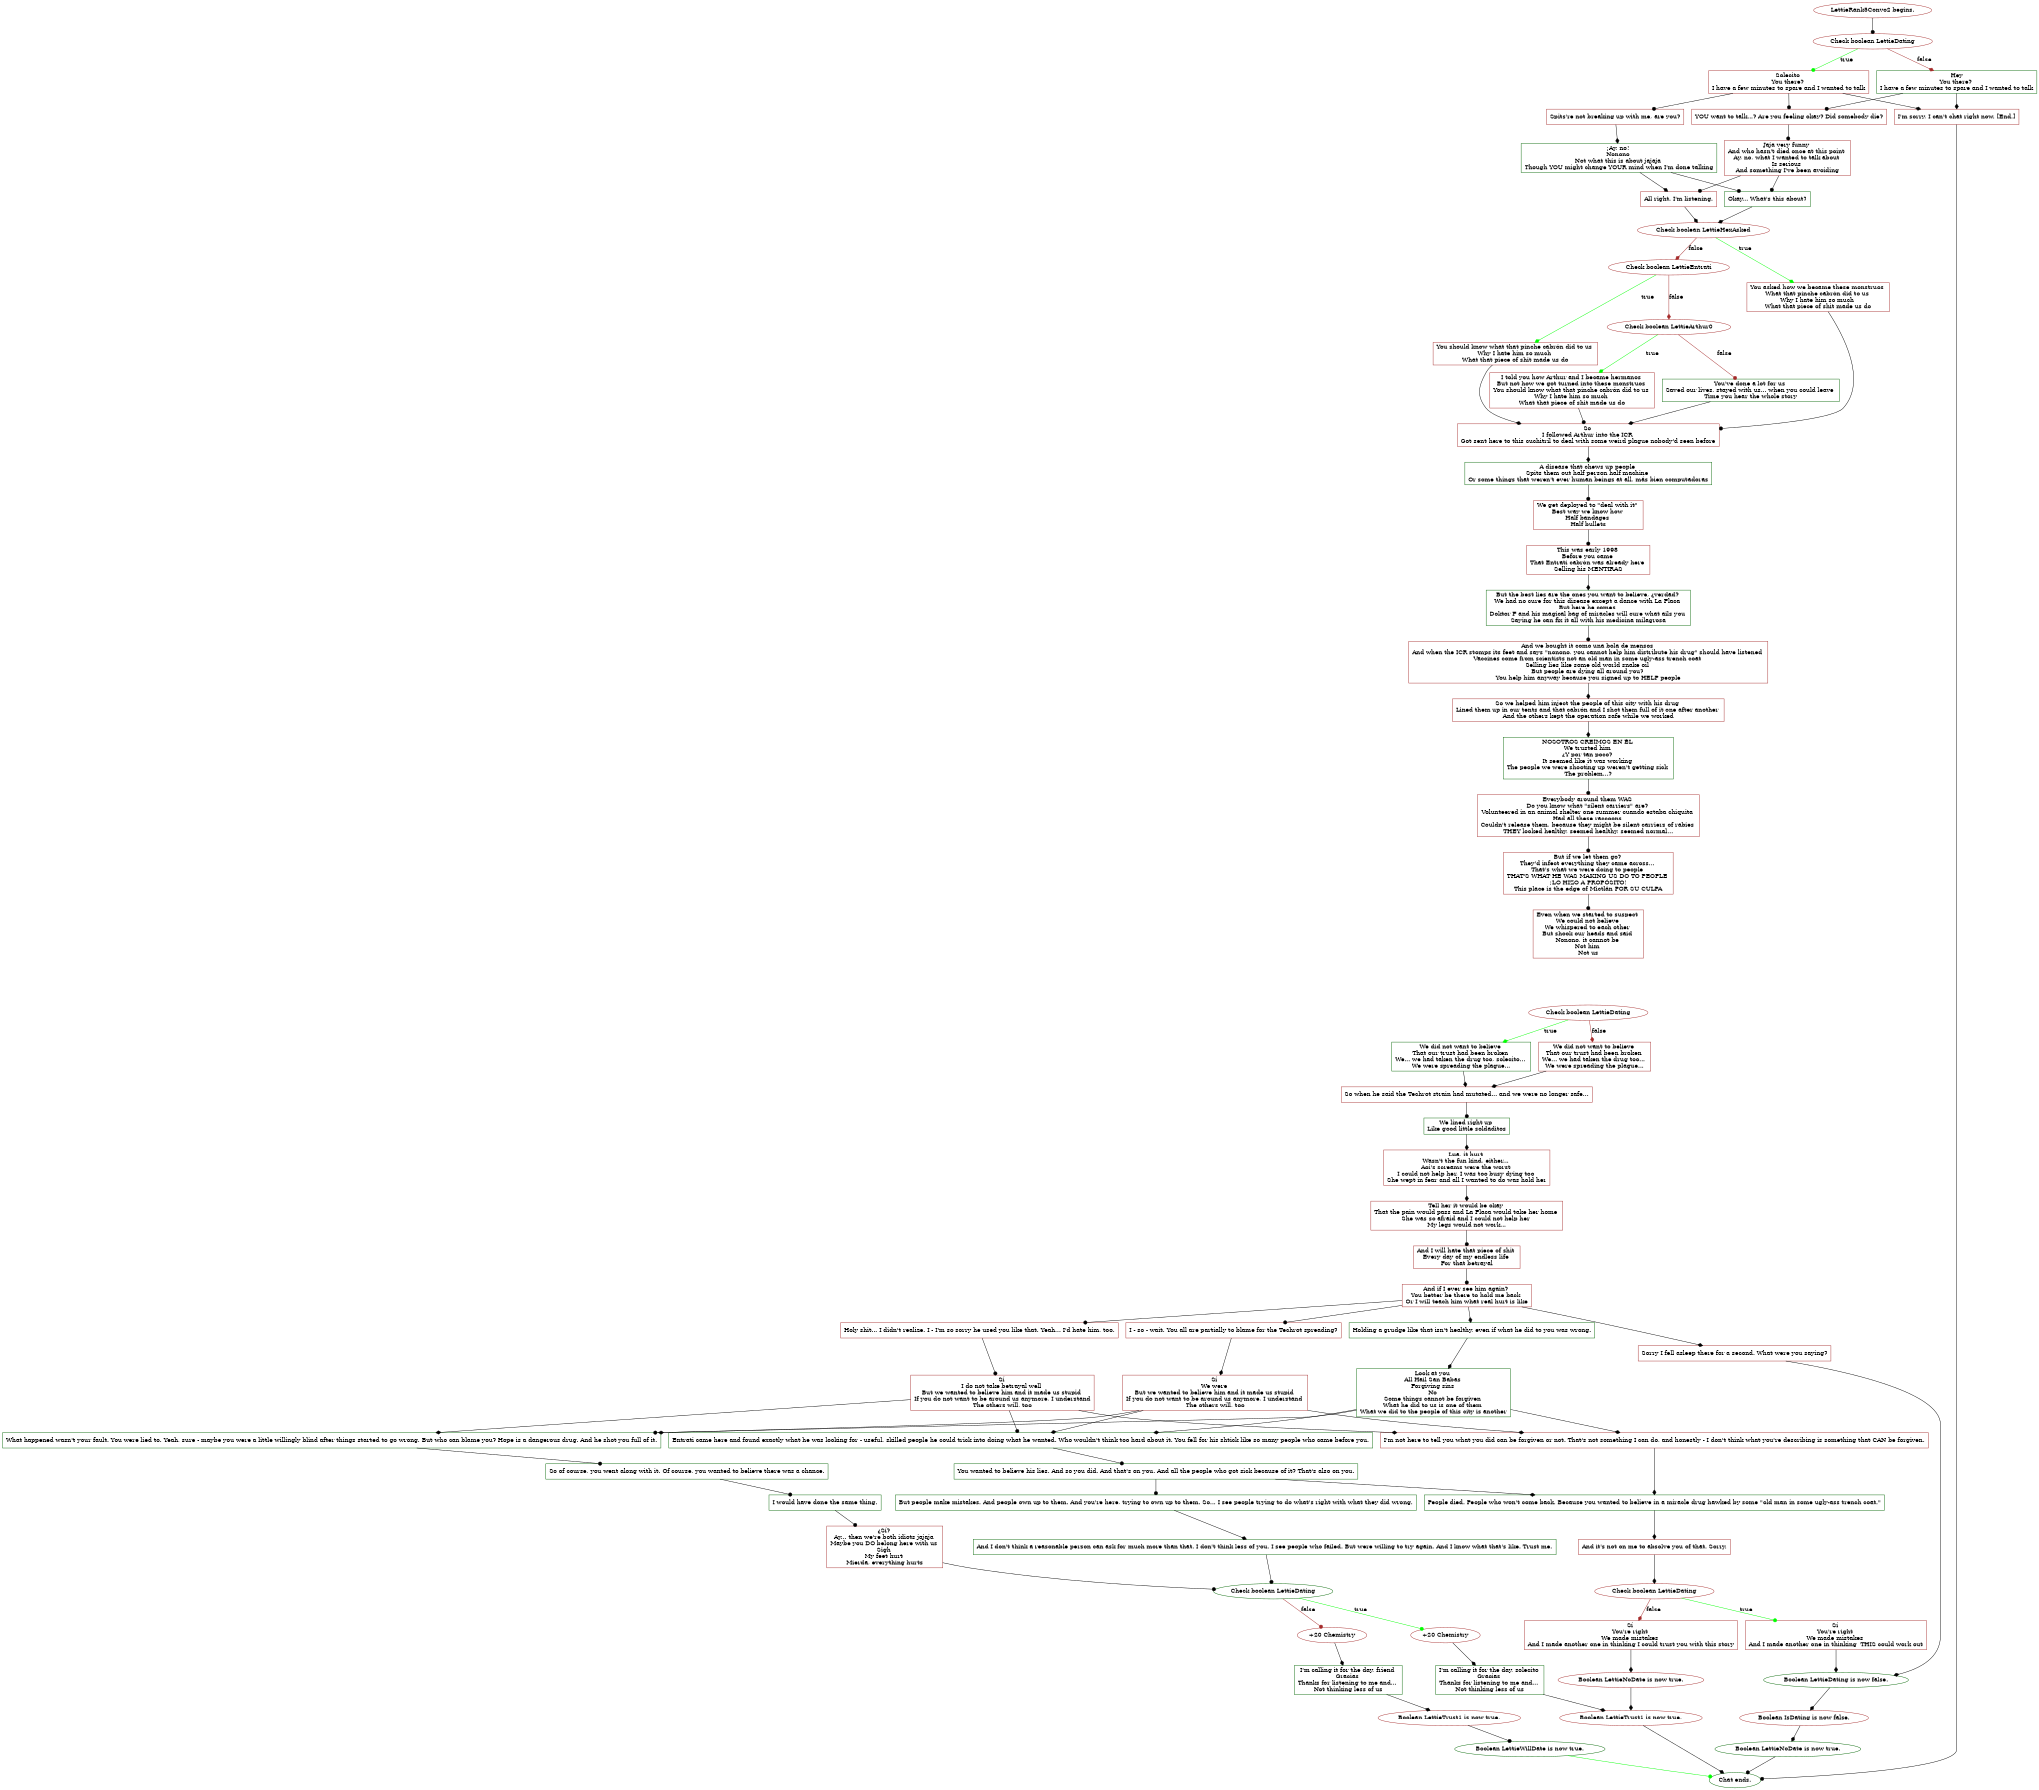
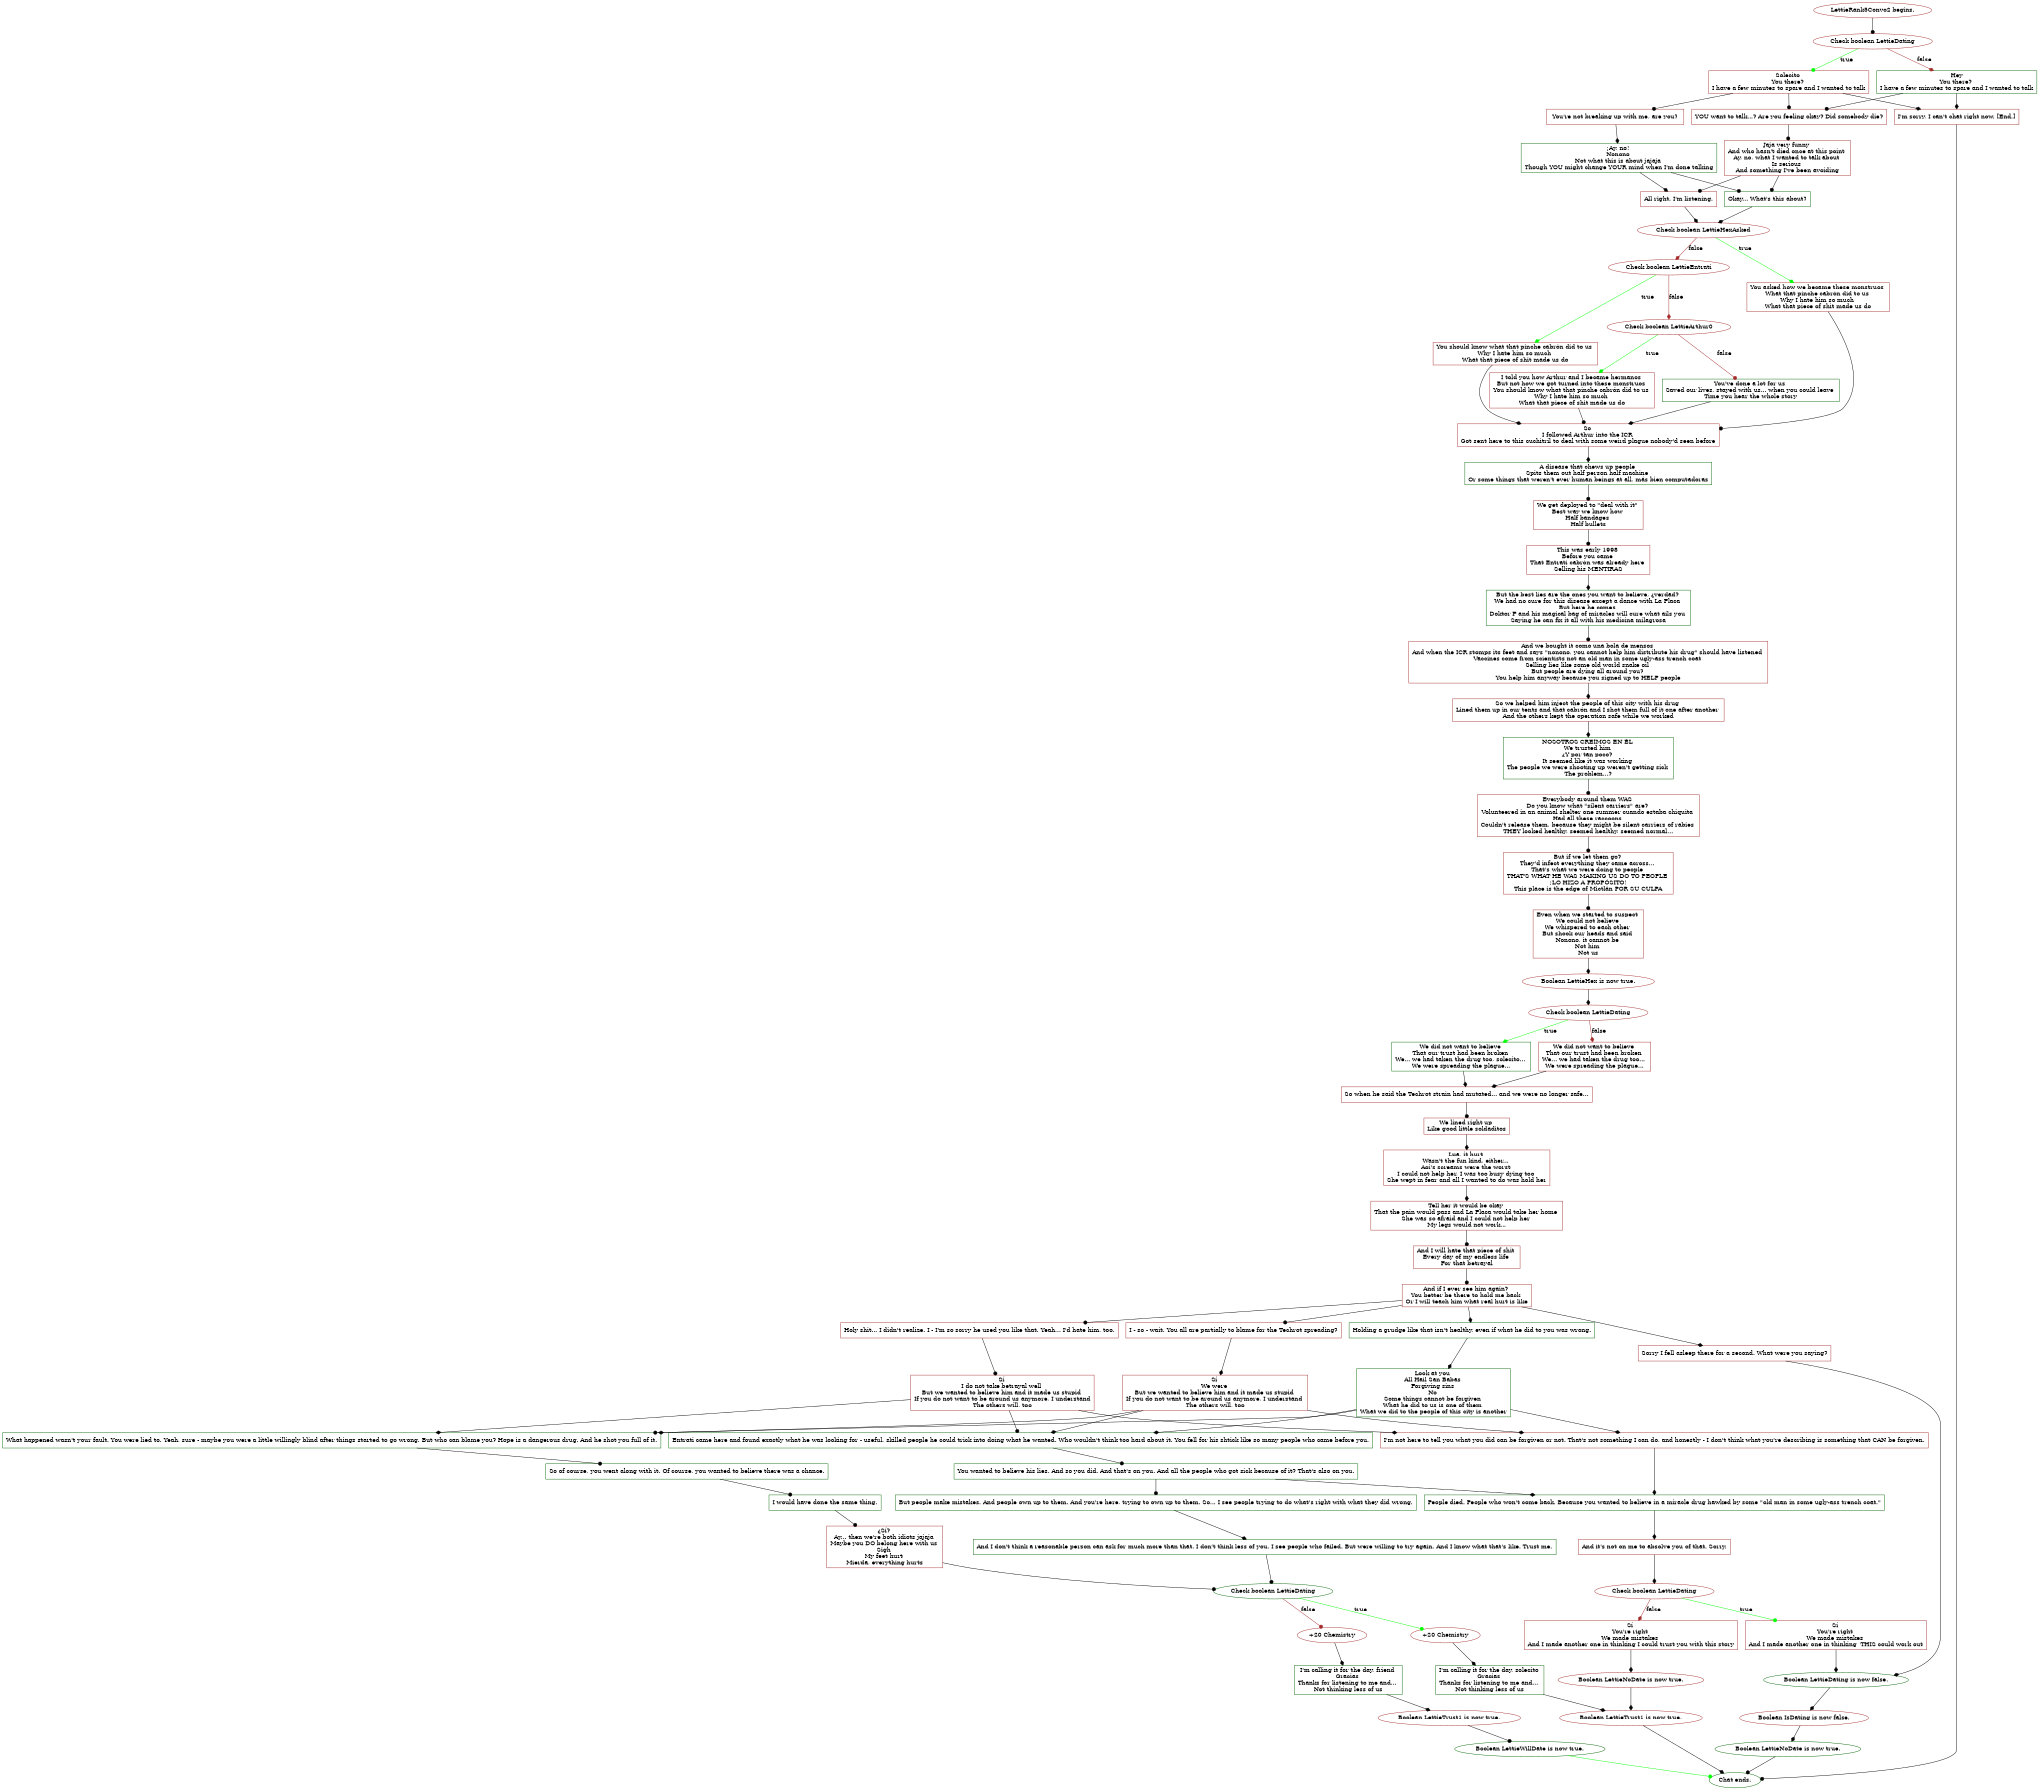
node "Spits're not breaking up with me, are you?": label "Spits're not breaking up with me, are you?" -> "You're not breaking up with me, are you?"
node "Boolean LettieHex is now true.": added
node "We lined right up Like good little soldaditos": color darkgreen -> brown
